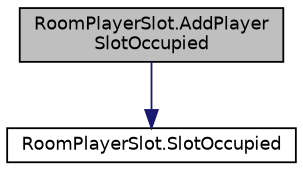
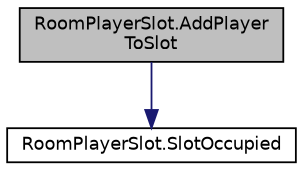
node "RoomPlayerSlot.AddPlayer SlotOccupied": label "RoomPlayerSlot.AddPlayer SlotOccupied" -> "RoomPlayerSlot.AddPlayer ToSlot"
